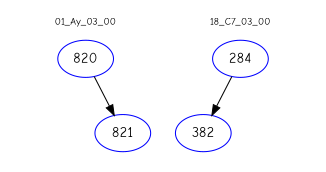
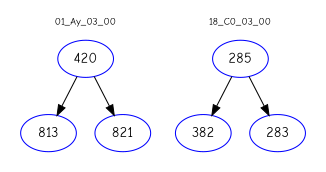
cluster "18_C7_03_00": label "18_C7_03_00" -> "18_C0_03_00"
node "820": label "820" -> "420"
node "284": label "284" -> "285"
node "813": added
node "283": added
